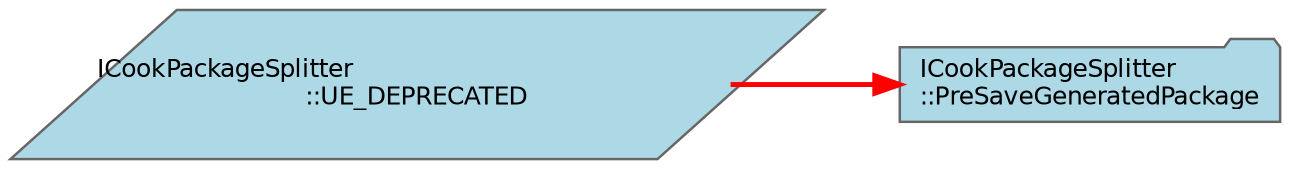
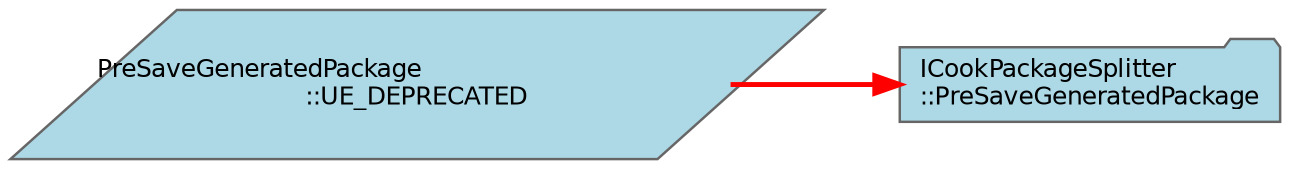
node "ICookPackageSplitter ::UE_DEPRECATED": label "ICookPackageSplitter ::UE_DEPRECATED" -> "PreSaveGeneratedPackage ::UE_DEPRECATED"
